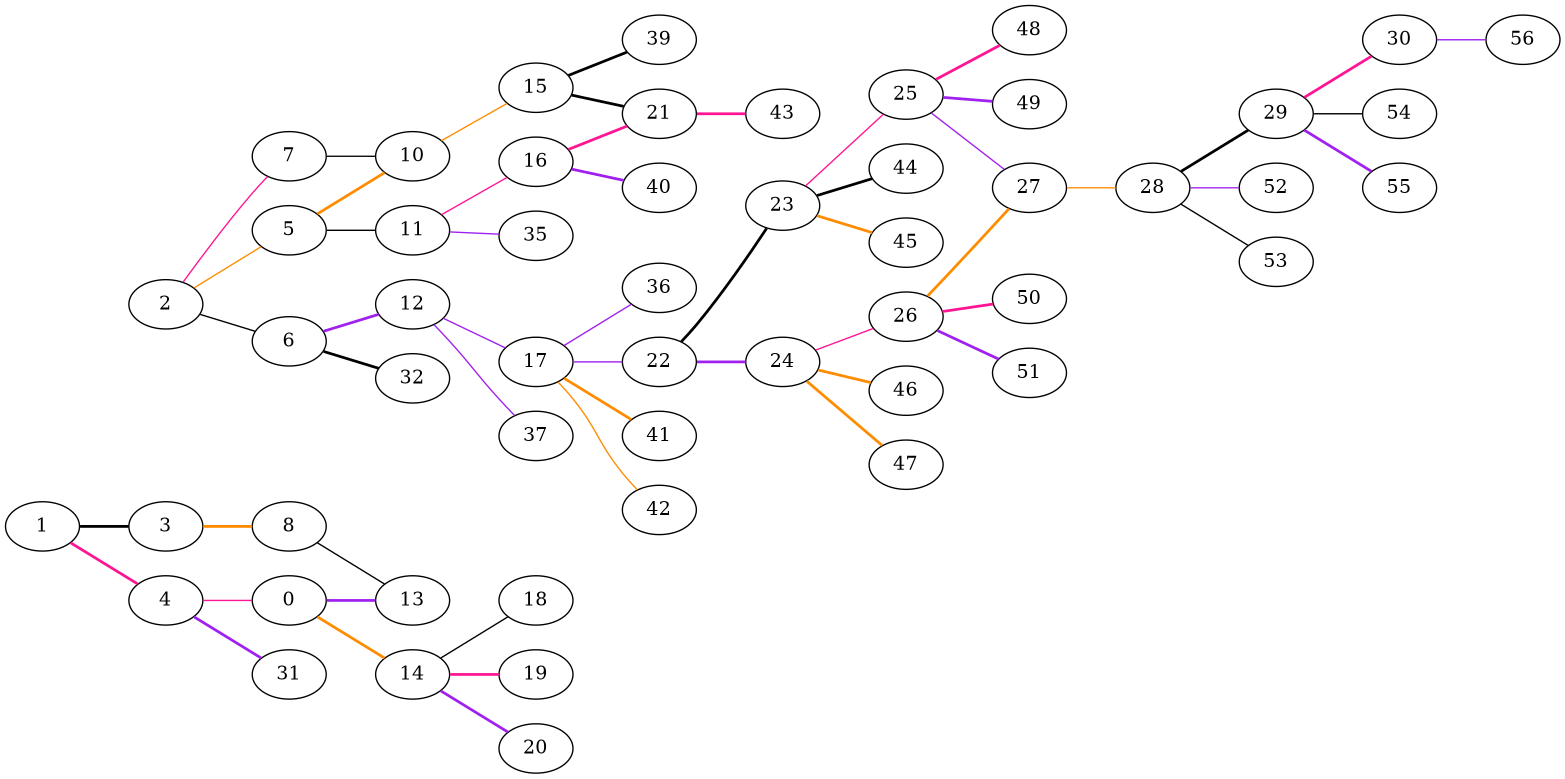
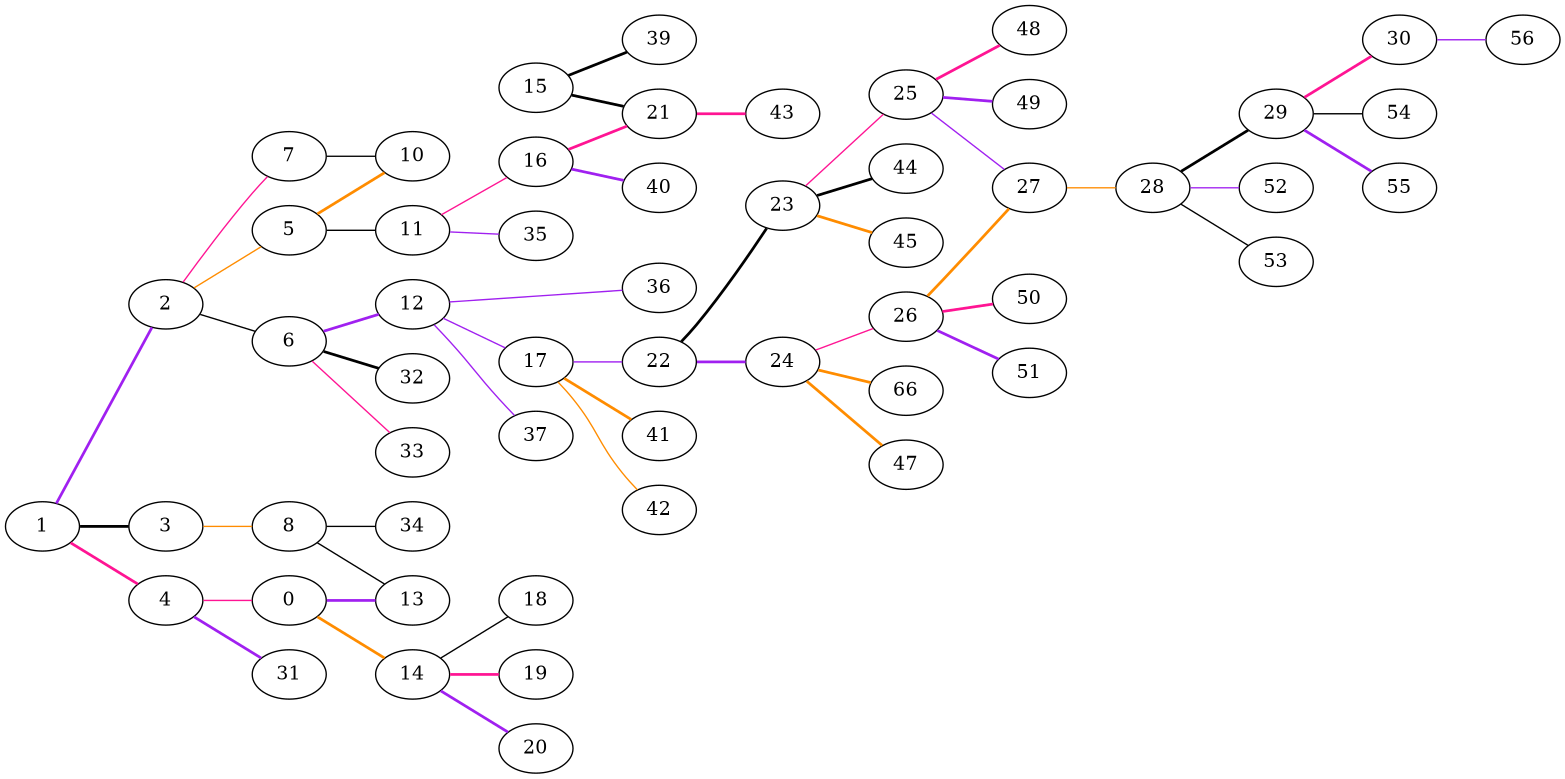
edge "15" -- "10": removed
edge "36" -- "17": now "36" -- "12"
node "46": label "46" -> "66"
edge "2" -- "1": added
node "33": added
edge "3" -- "8": style bold -> solid
node "34": added
